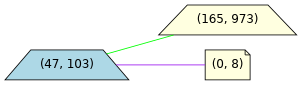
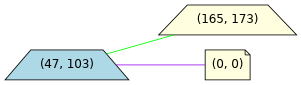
node "(165, 973)": label "(165, 973)" -> "(165, 173)"
node "(0, 8)": label "(0, 8)" -> "(0, 0)"
